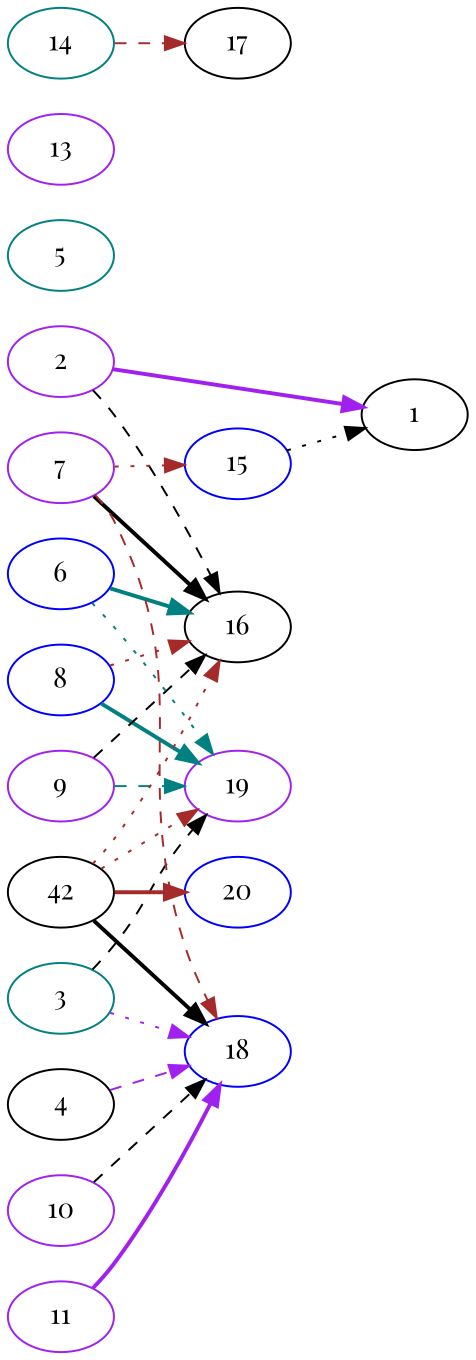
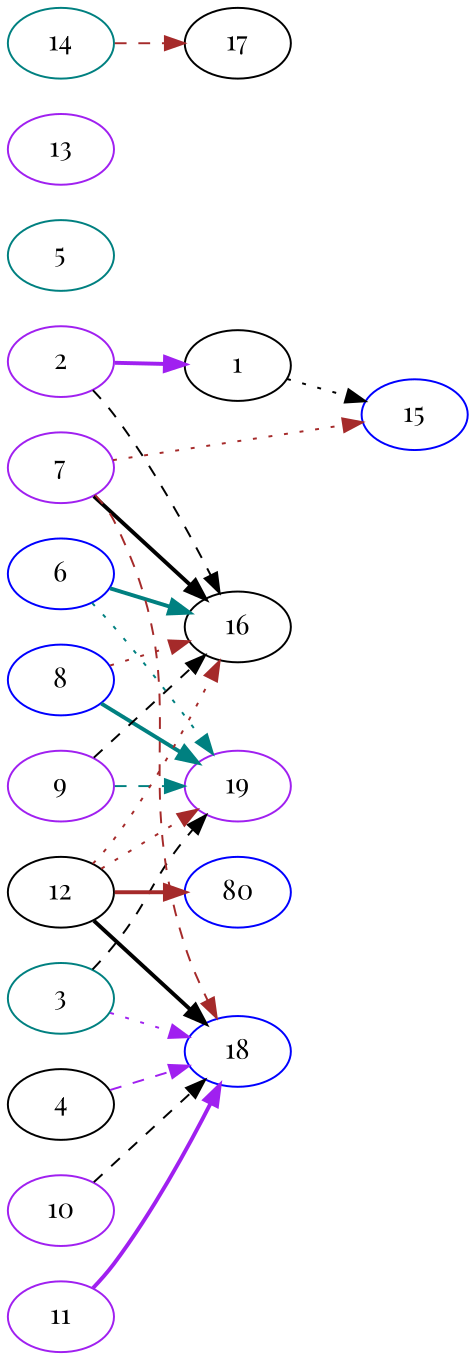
edge "15" -> "1": reversed
node "42": label "42" -> "12"
node "20": label "20" -> "80"
